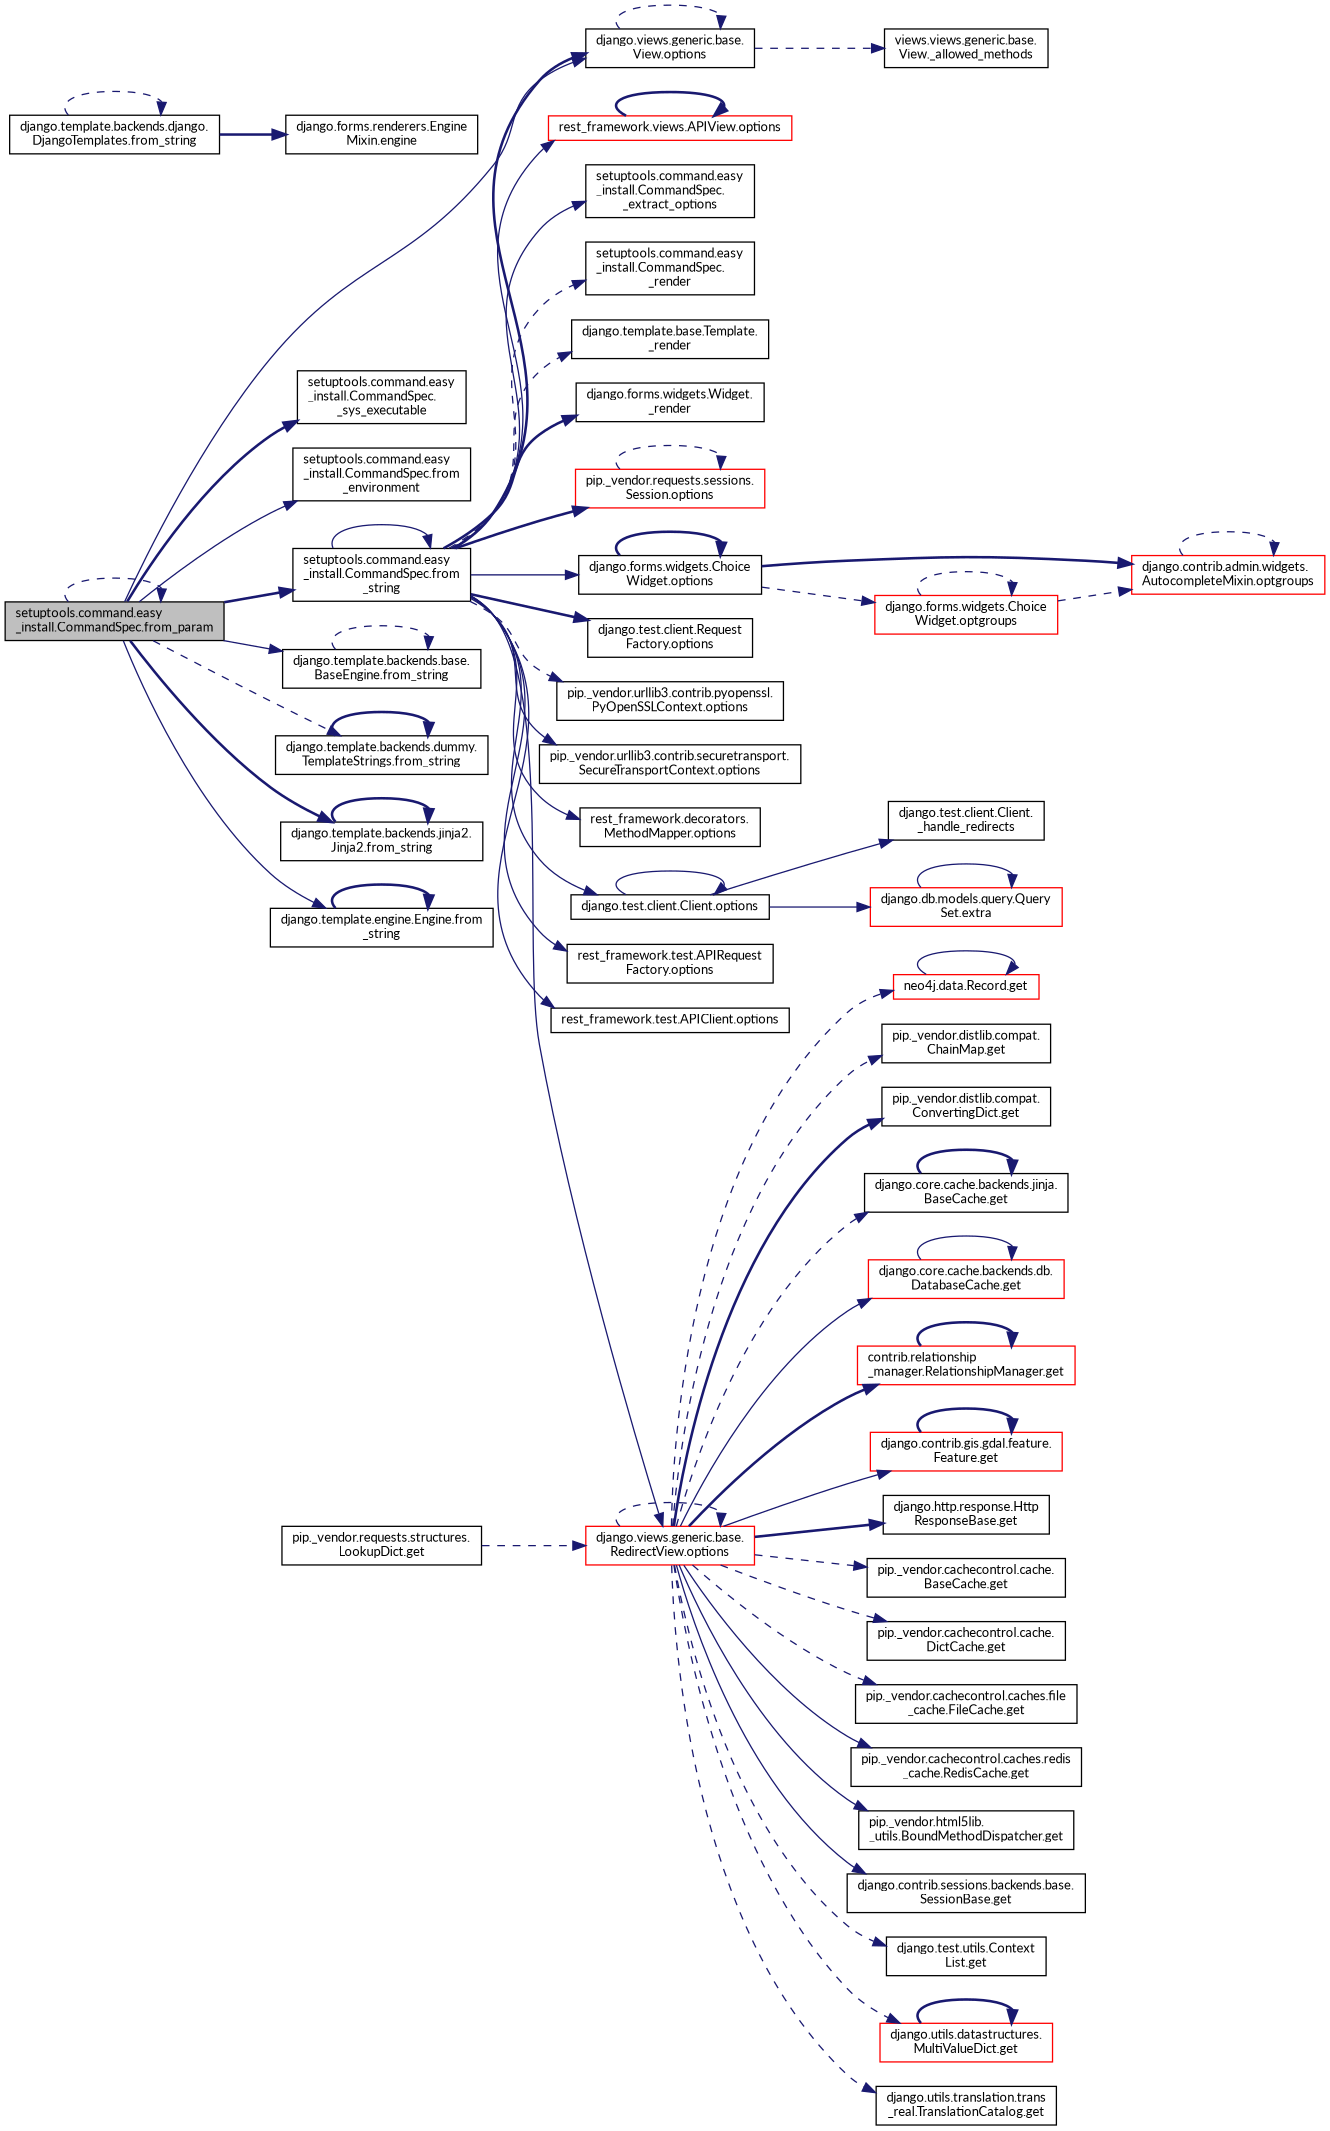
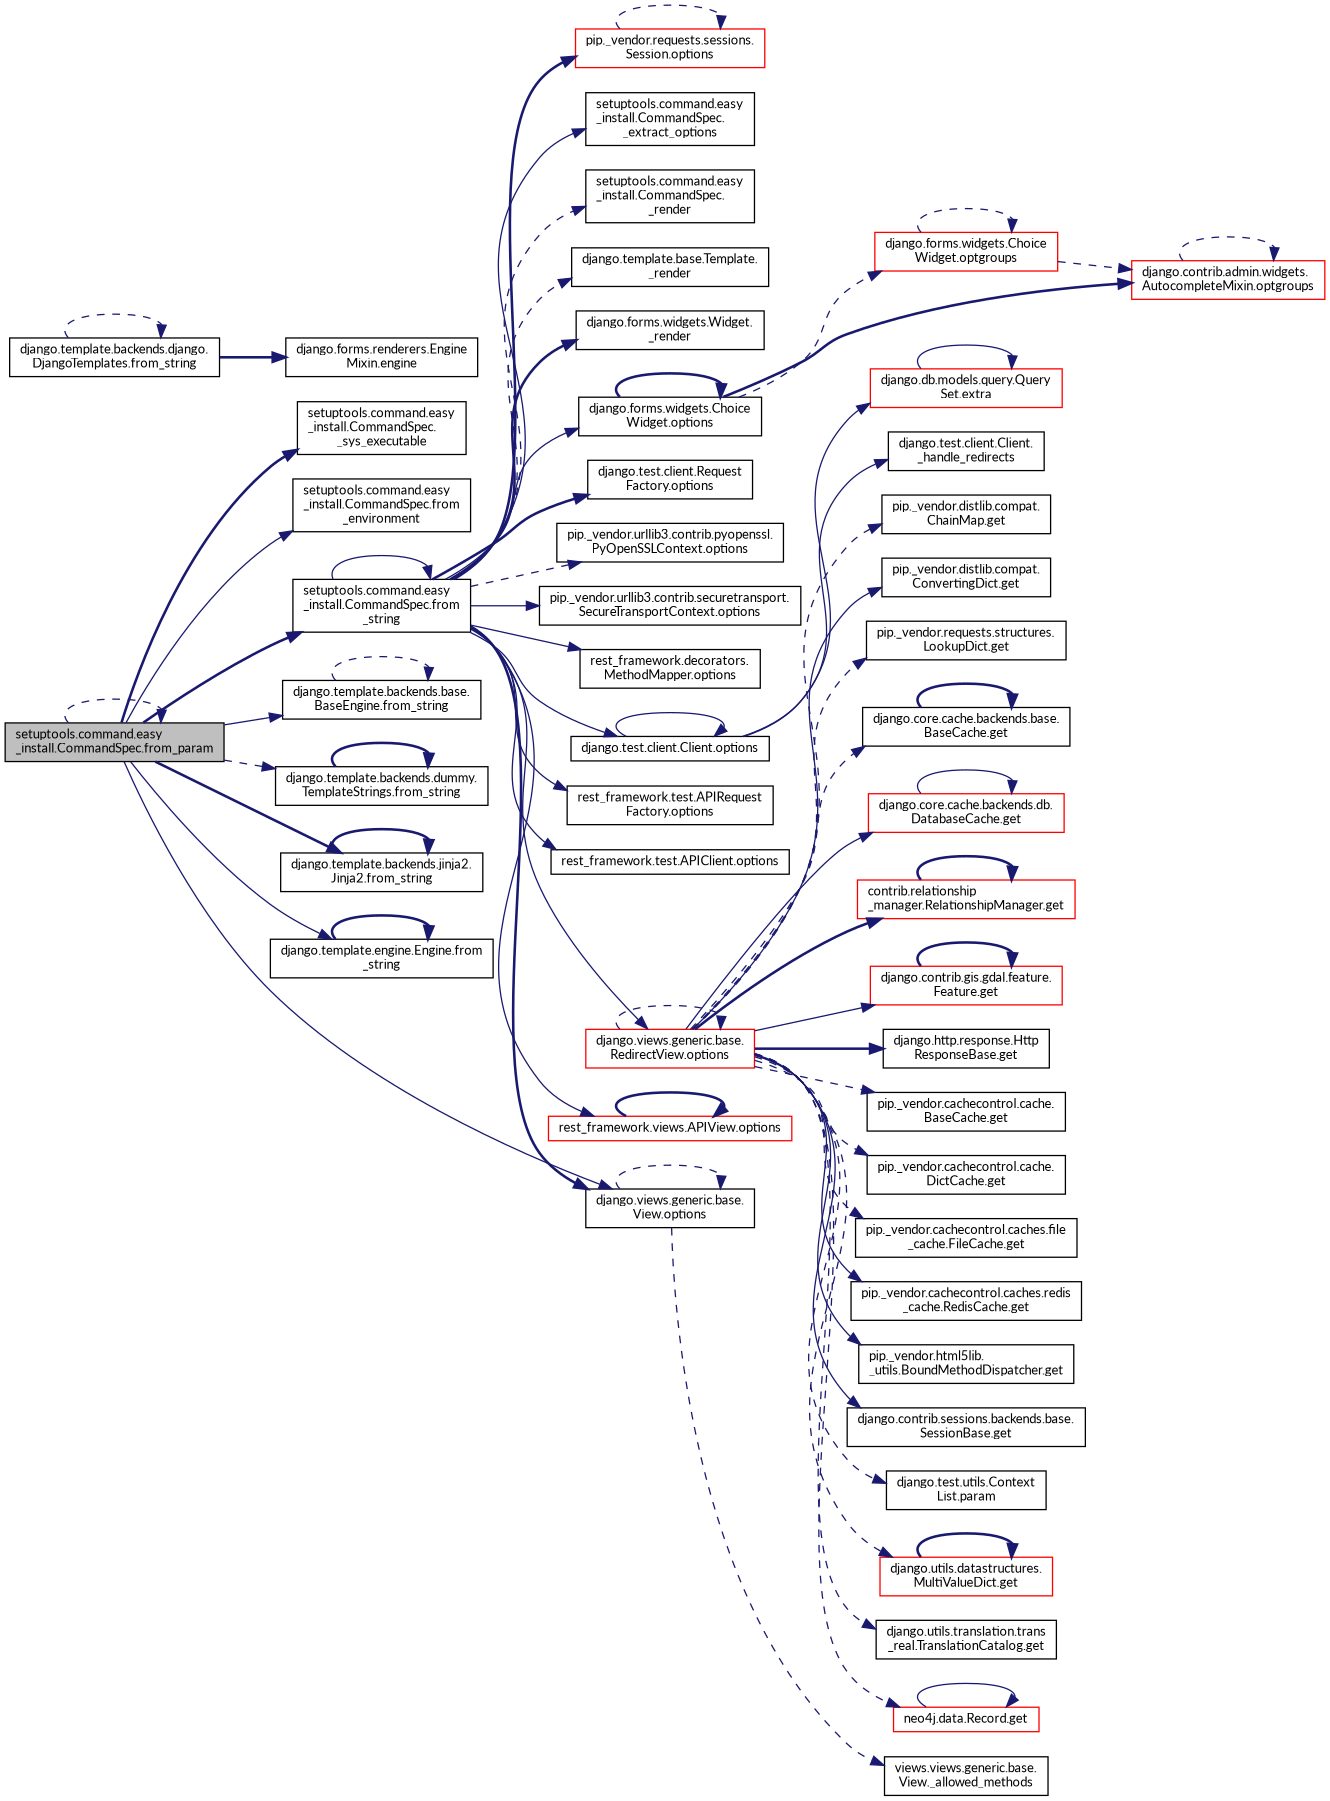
node "django.core.cache.backends.jinja. BaseCache.get": label "django.core.cache.backends.jinja. BaseCache.get" -> "django.core.cache.backends.base. BaseCache.get"
edge "django.views.generic.base. RedirectView.options" -> "pip._vendor.distlib.compat. ConvertingDict.get": style bold -> solid
edge "pip._vendor.requests.structures. LookupDict.get" -> "django.views.generic.base. RedirectView.options": reversed
node "django.test.utils.Context List.get": label "django.test.utils.Context List.get" -> "django.test.utils.Context List.param"
